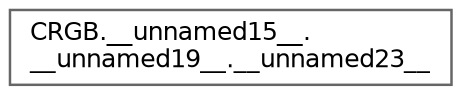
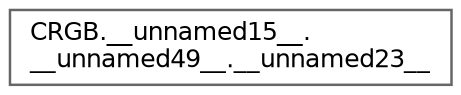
node "CRGB.__unnamed15__. __unnamed19__.__unnamed23__": label "CRGB.__unnamed15__. __unnamed19__.__unnamed23__" -> "CRGB.__unnamed15__. __unnamed49__.__unnamed23__"
